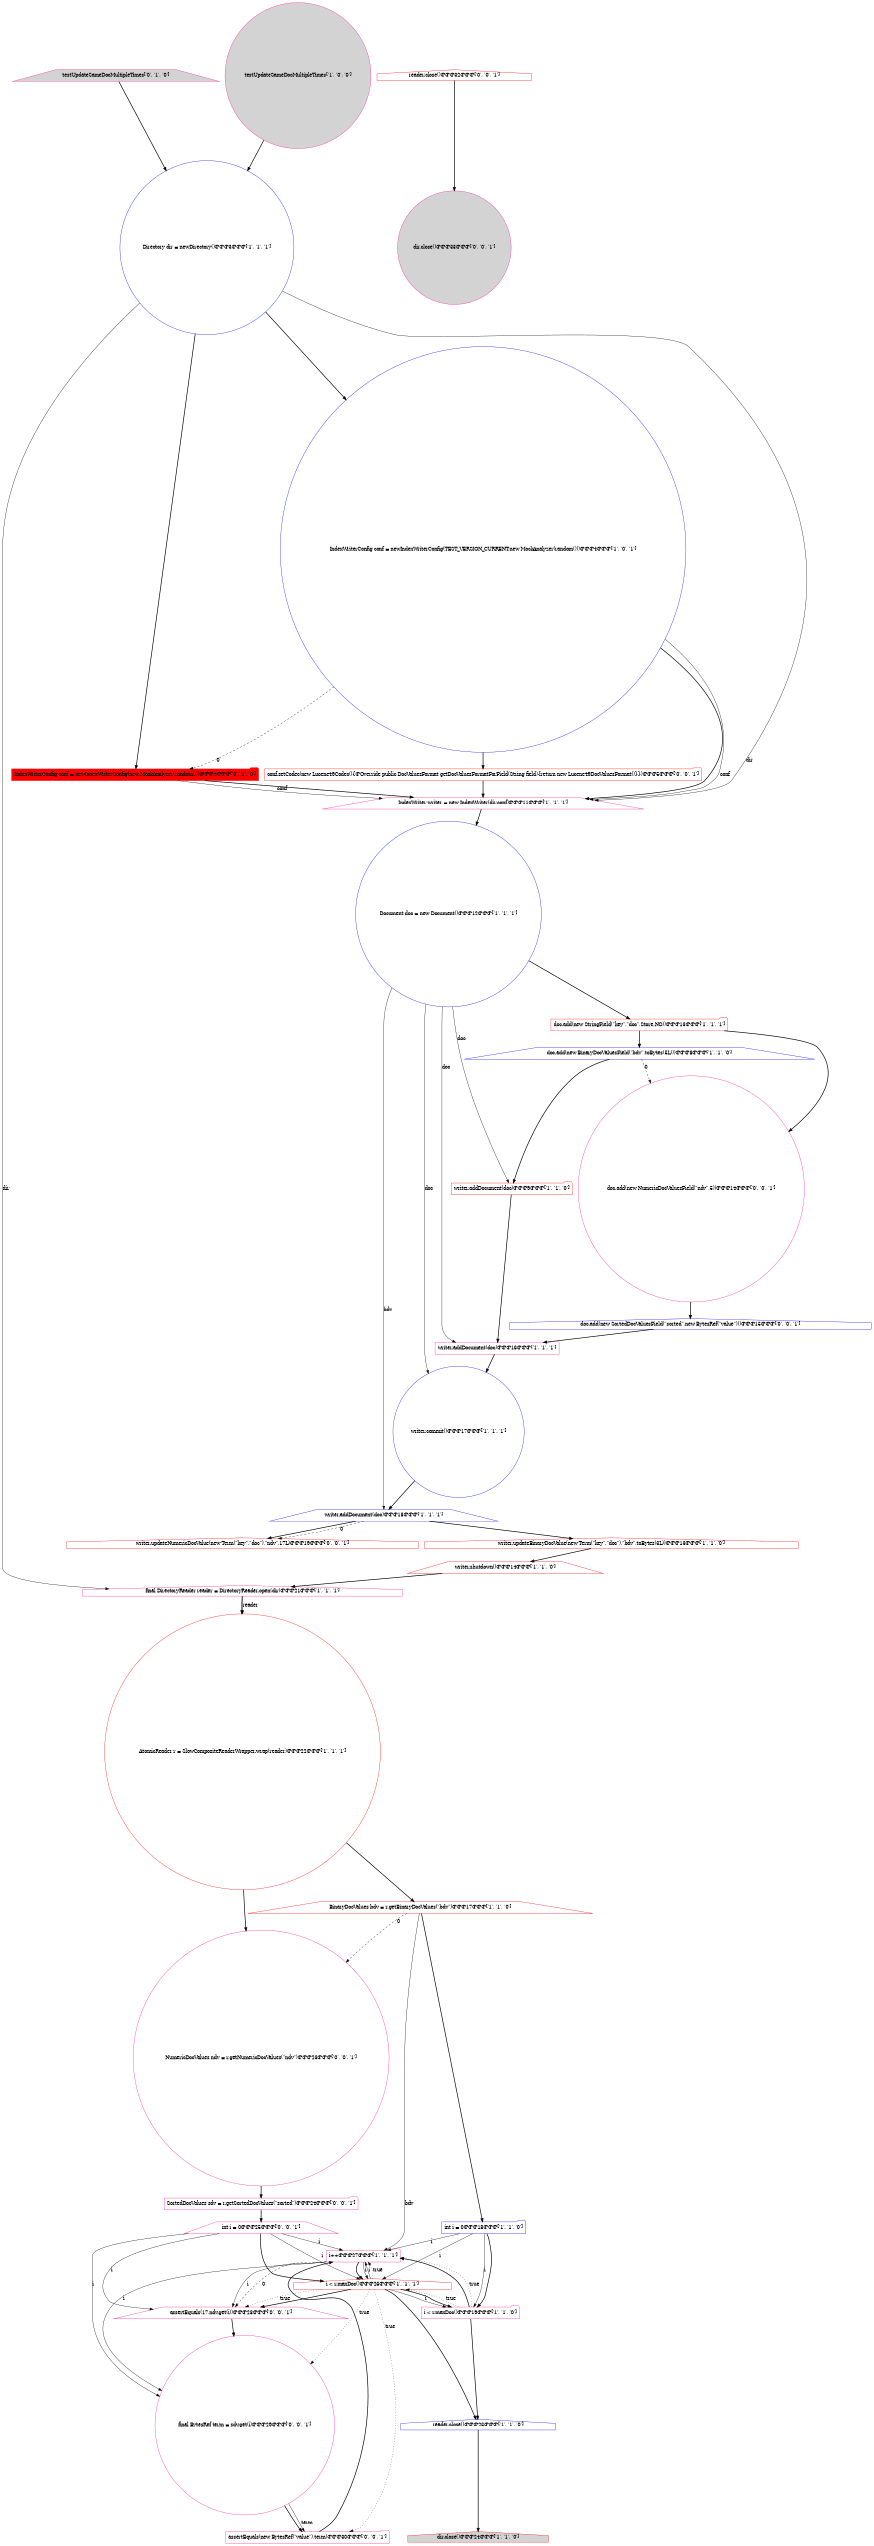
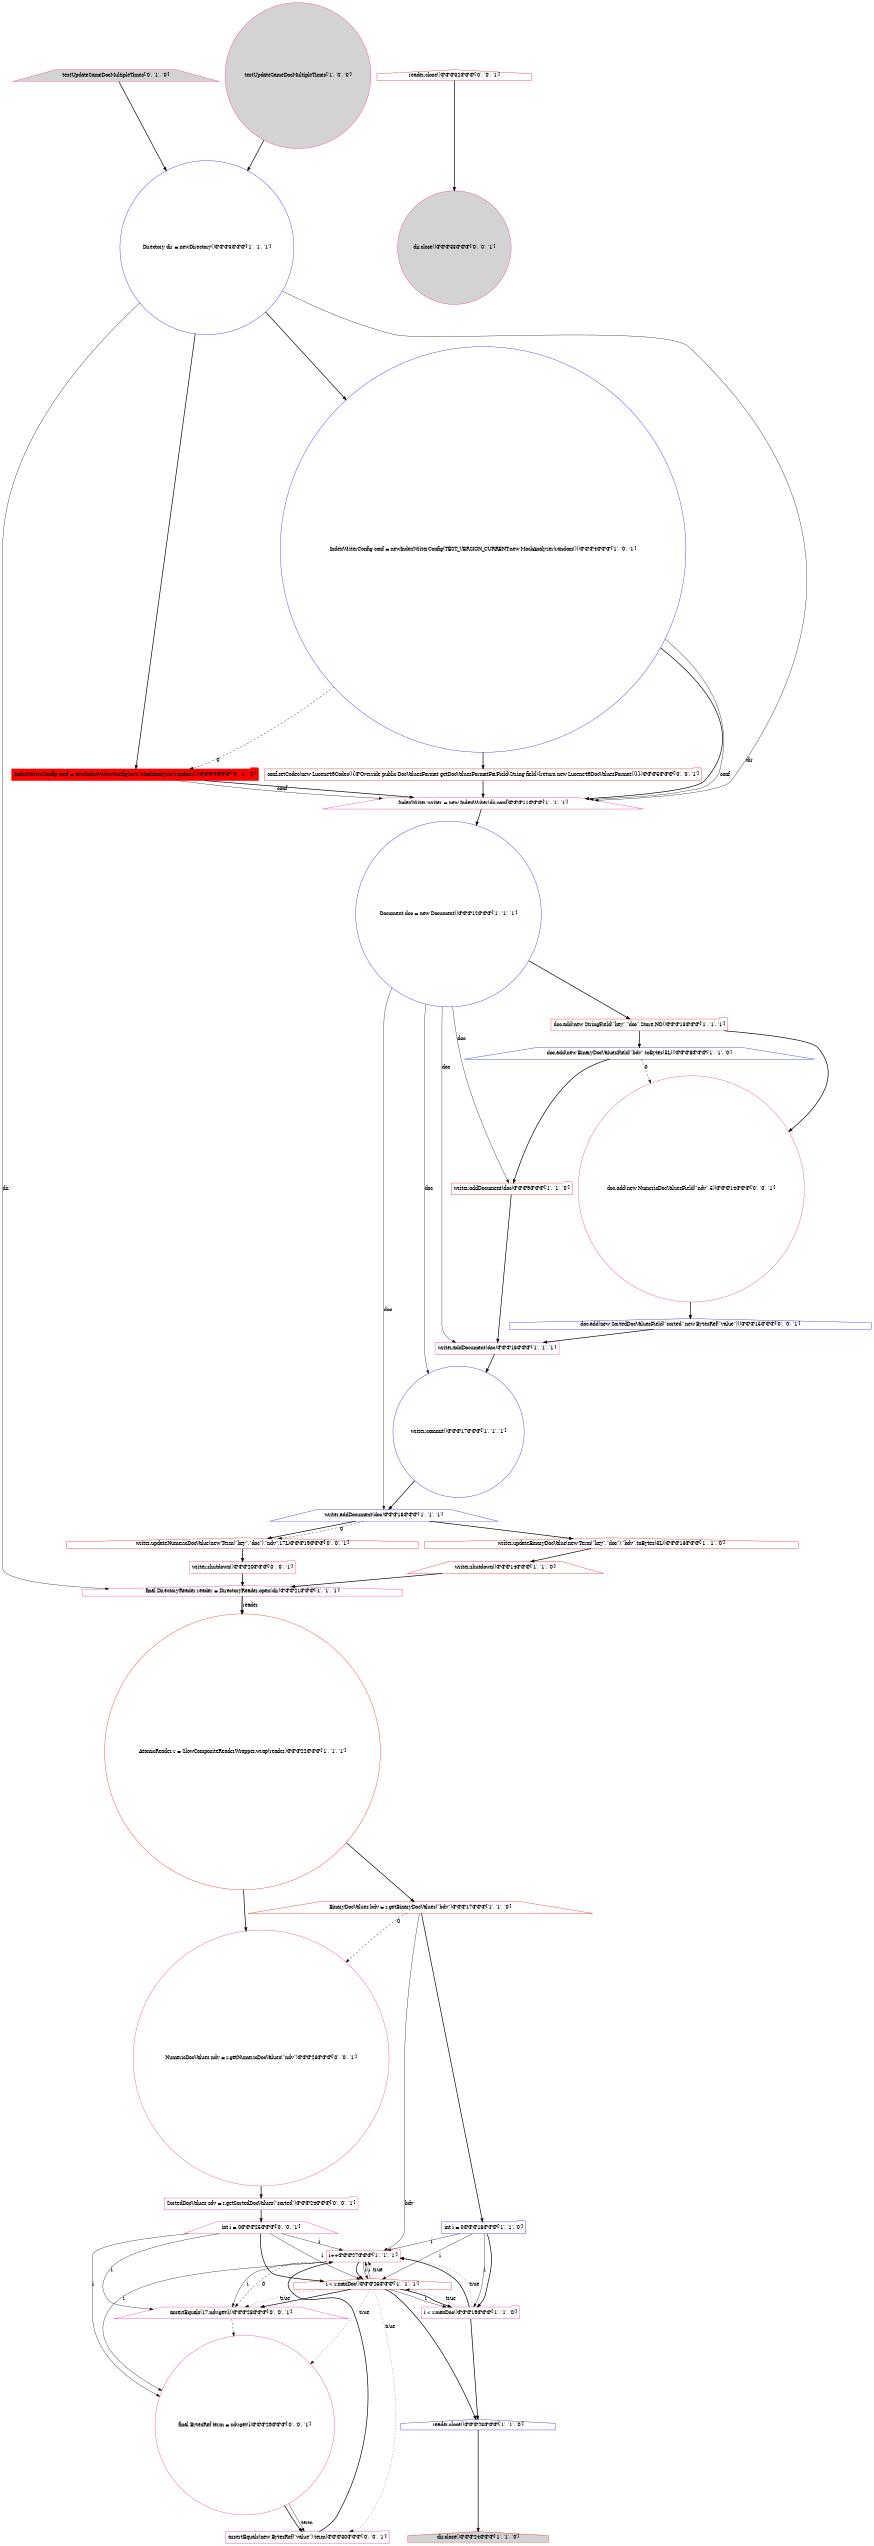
edge "Document doc = new Document()@@@12@@@['1', '1', '1']" -> "writer.addDocument(doc)@@@18@@@['1', '1', '1']": label "bdv" -> "doc"
node "writer.shutdown()@@@20@@@['0', '0', '1']": added
edge "assertEquals(17,ndv.get(i))@@@28@@@['0', '0', '1']" -> "final BytesRef term = sdv.get(i)@@@29@@@['0', '0', '1']": style bold -> dashed
